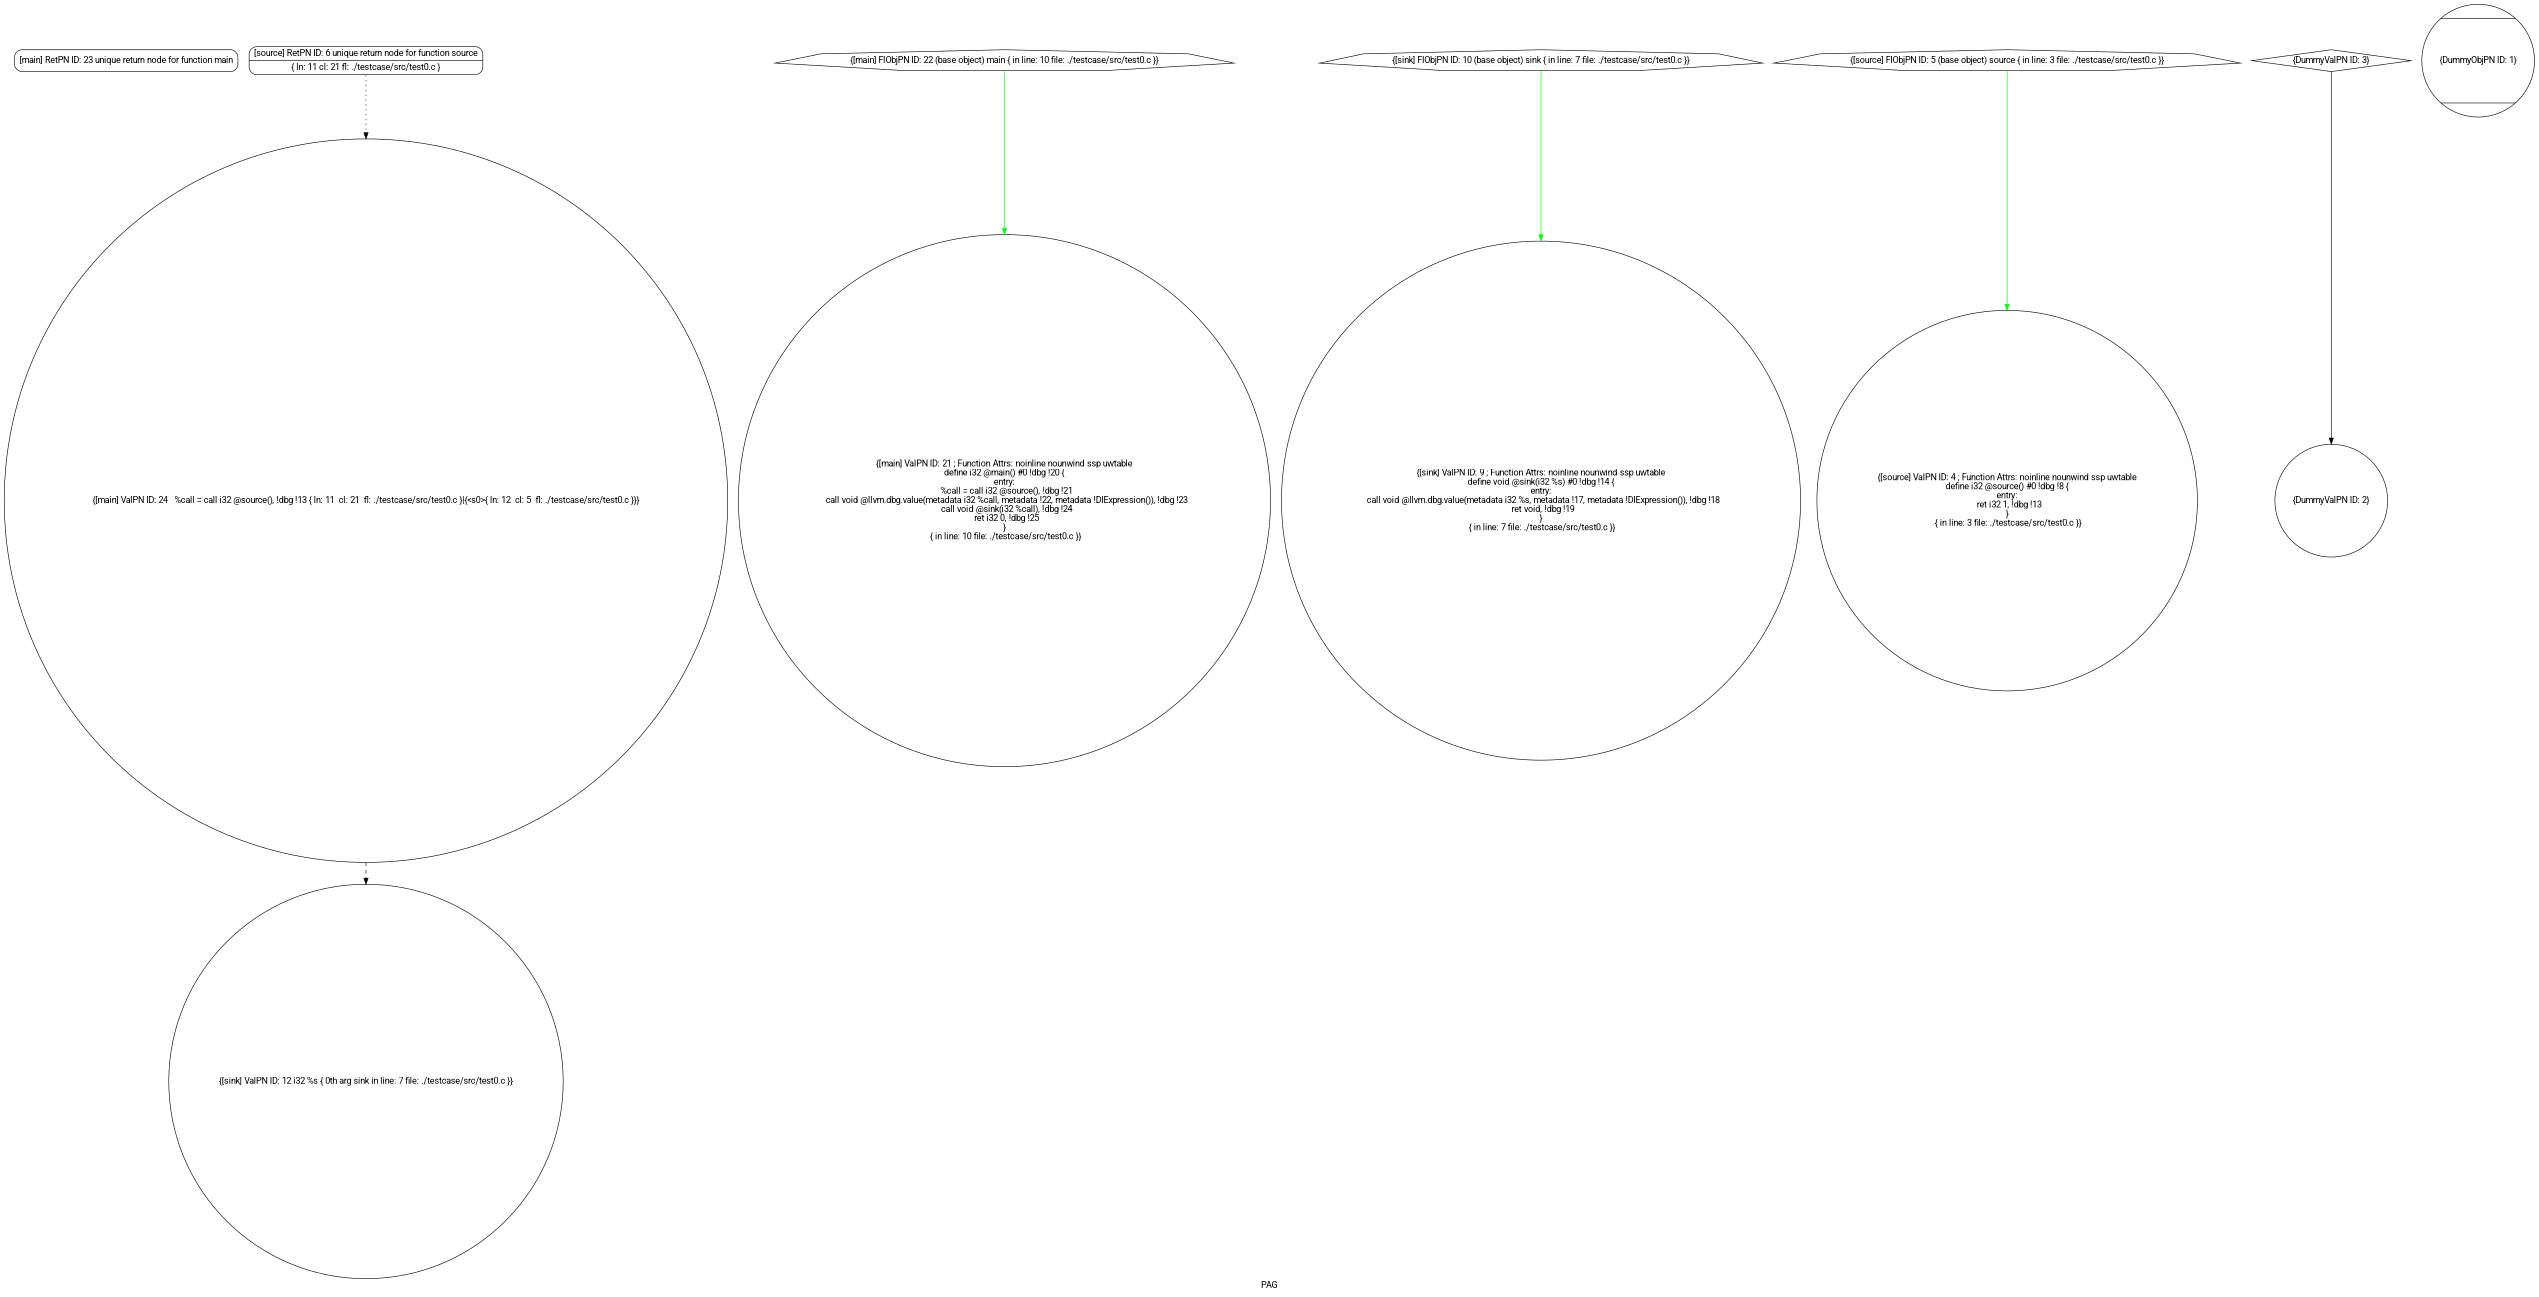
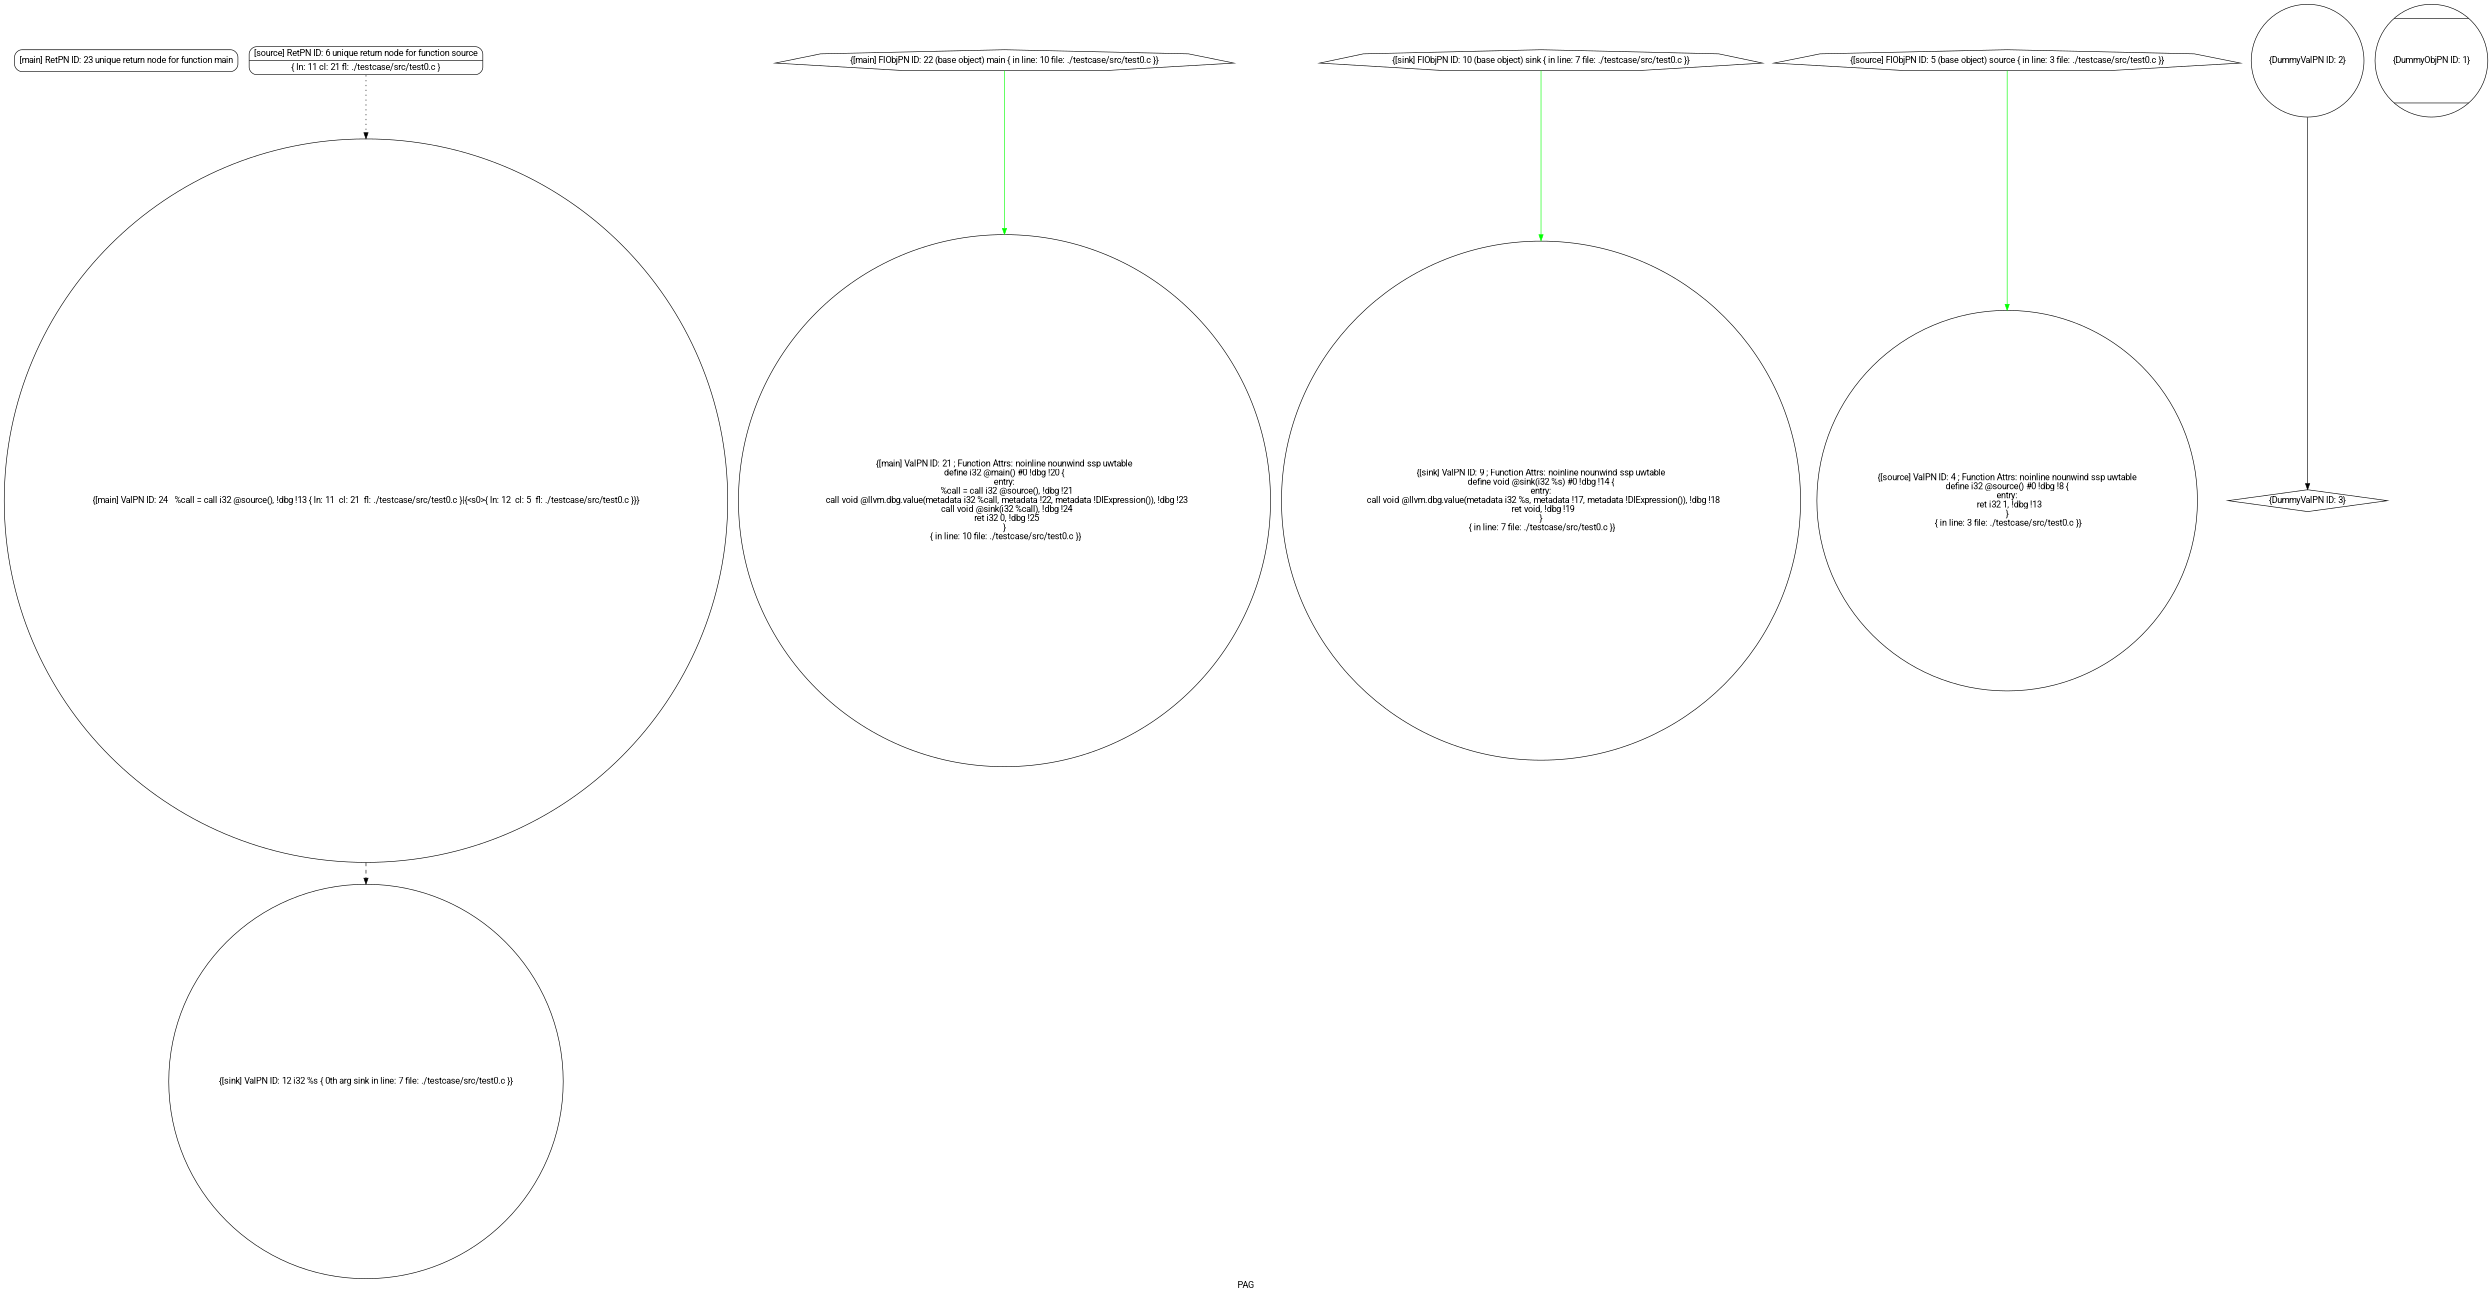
edge "{DummyValPN ID: 3}" -> "{DummyValPN ID: 2}": reversed
